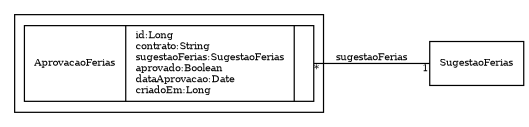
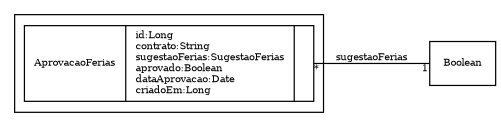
node "SugestaoFerias": label "SugestaoFerias" -> "Boolean"
